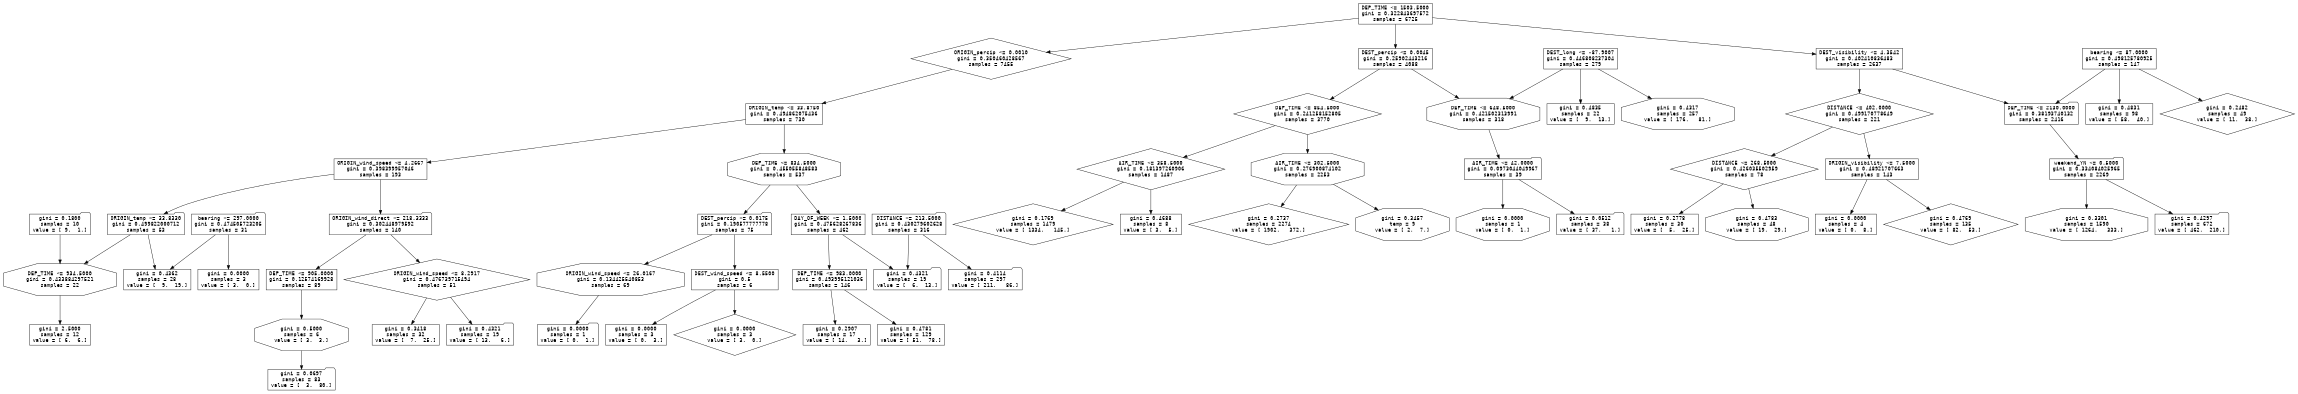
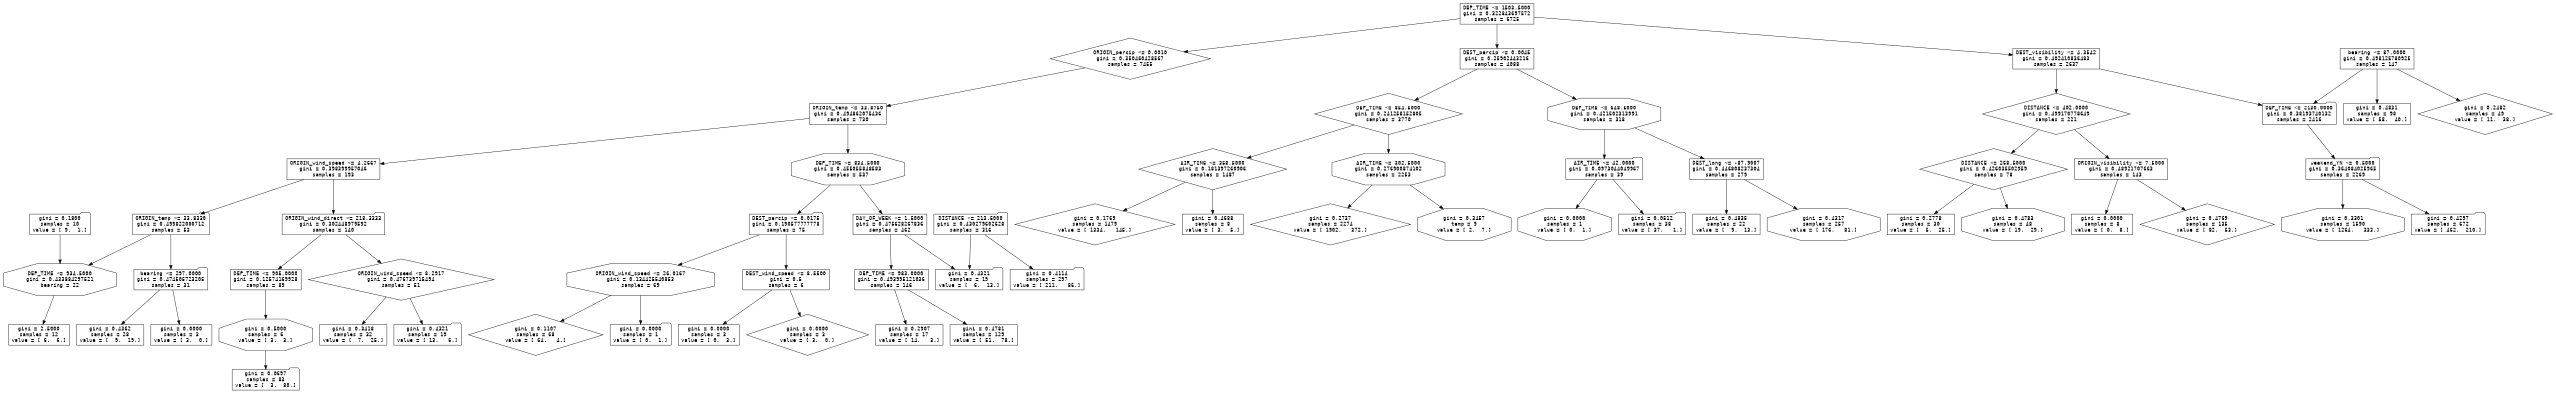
edge "DEST_long <= -87.9007 gini = 0.446808237304 samples = 279" -> "DEP_TIME <= 648.5000 gini = 0.421502313991 samples = 318": reversed
node "weekend_YN <= 0.5000 gini = 0.334084025965 samples = 2269": label "weekend_YN <= 0.5000 gini = 0.334084025965 samples = 2269" -> "weekend_YN <= 0.5000 gini = 0.364084025965 samples = 2269"
node "gini = 0.0000 samples = 4 value = [ 0.  8.]": label "gini = 0.0000 samples = 4 value = [ 0.  8.]" -> "gini = 0.0000 samples = 8 value = [ 0.  8.]"
edge "ORIGIN_temp <= 33.8330 gini = 0.499822000712 samples = 53" -> "gini = 0.4362 samples = 28 value = [  9.  19.]": now "ORIGIN_temp <= 33.8330 gini = 0.499822000712 samples = 53" -> "bearing <= 297.0000 gini = 0.474505723205 samples = 31"
node "DEP_TIME <= 934.5000 gini = 0.433884297521 samples = 22": label "DEP_TIME <= 934.5000 gini = 0.433884297521 samples = 22" -> "DEP_TIME <= 934.5000 gini = 0.433884297521 bearing = 22"
node "gini = 0.1107 samples = 68 value = [ 64.   4.]": added
